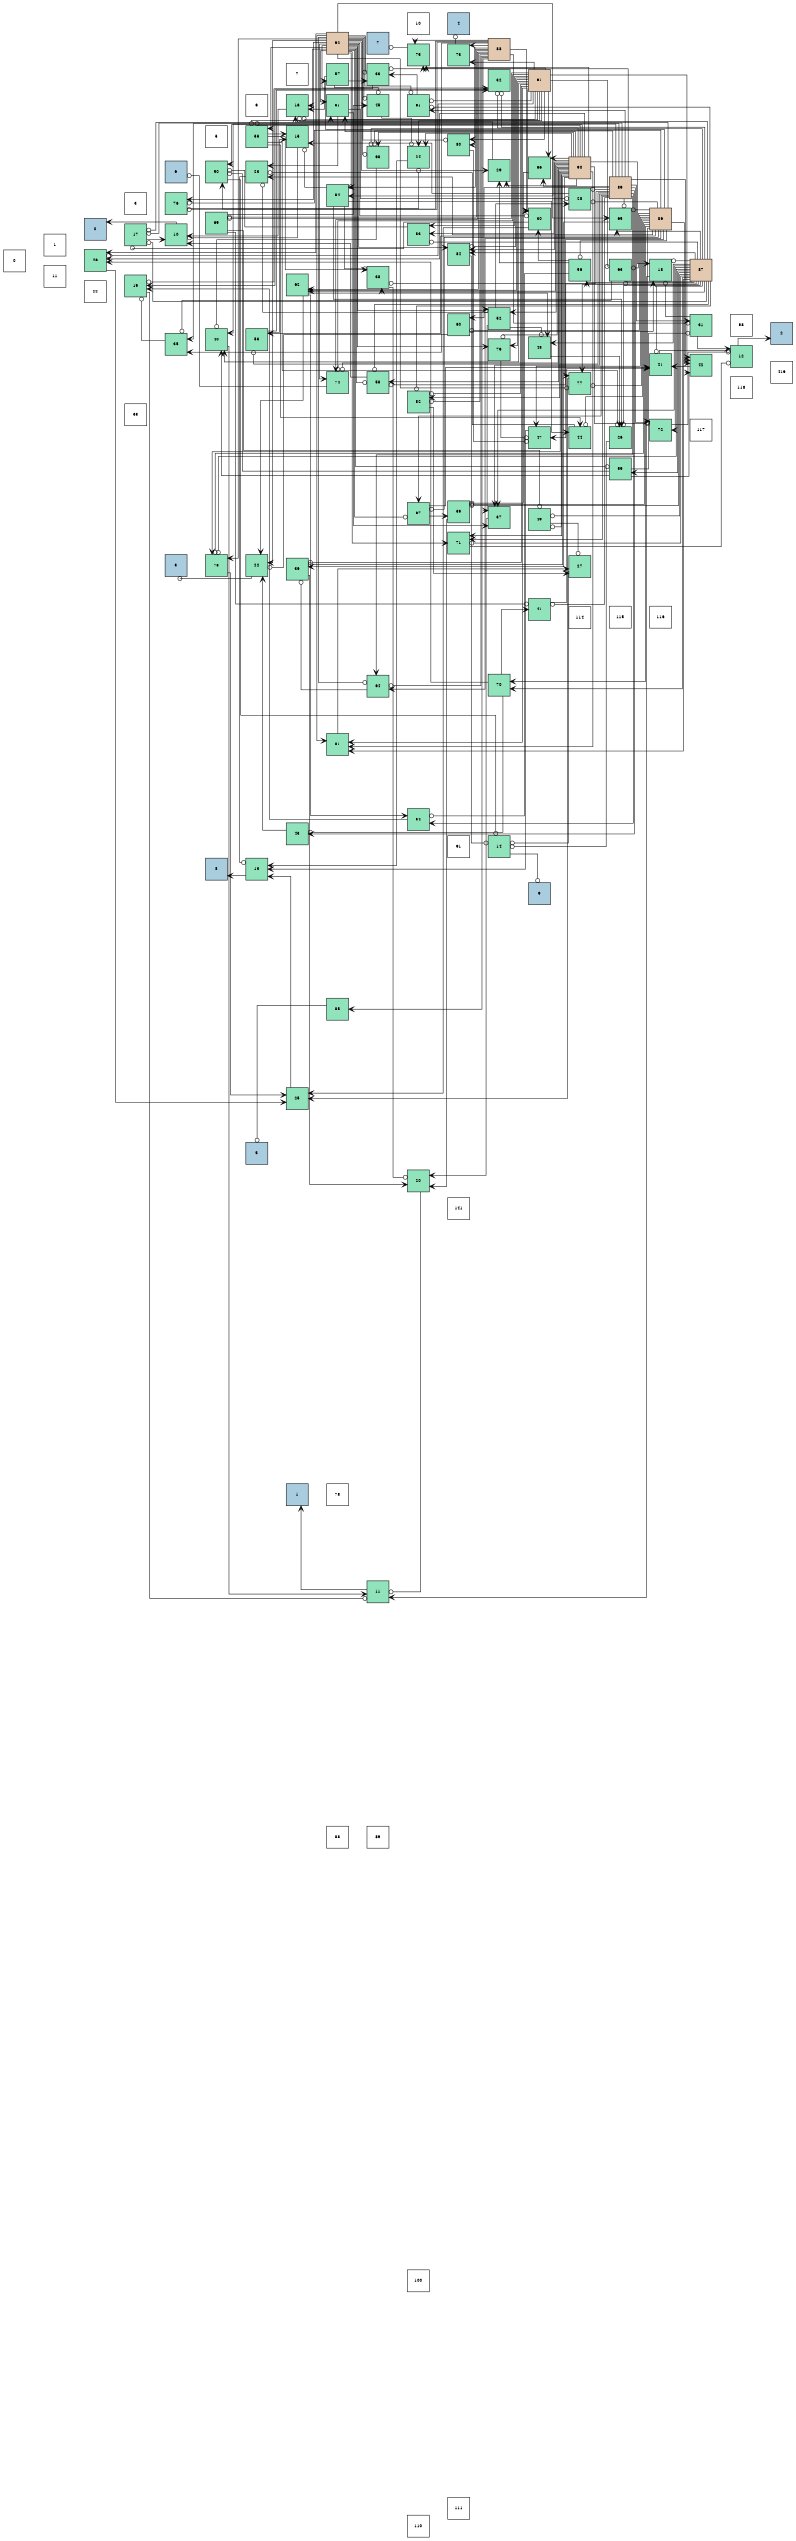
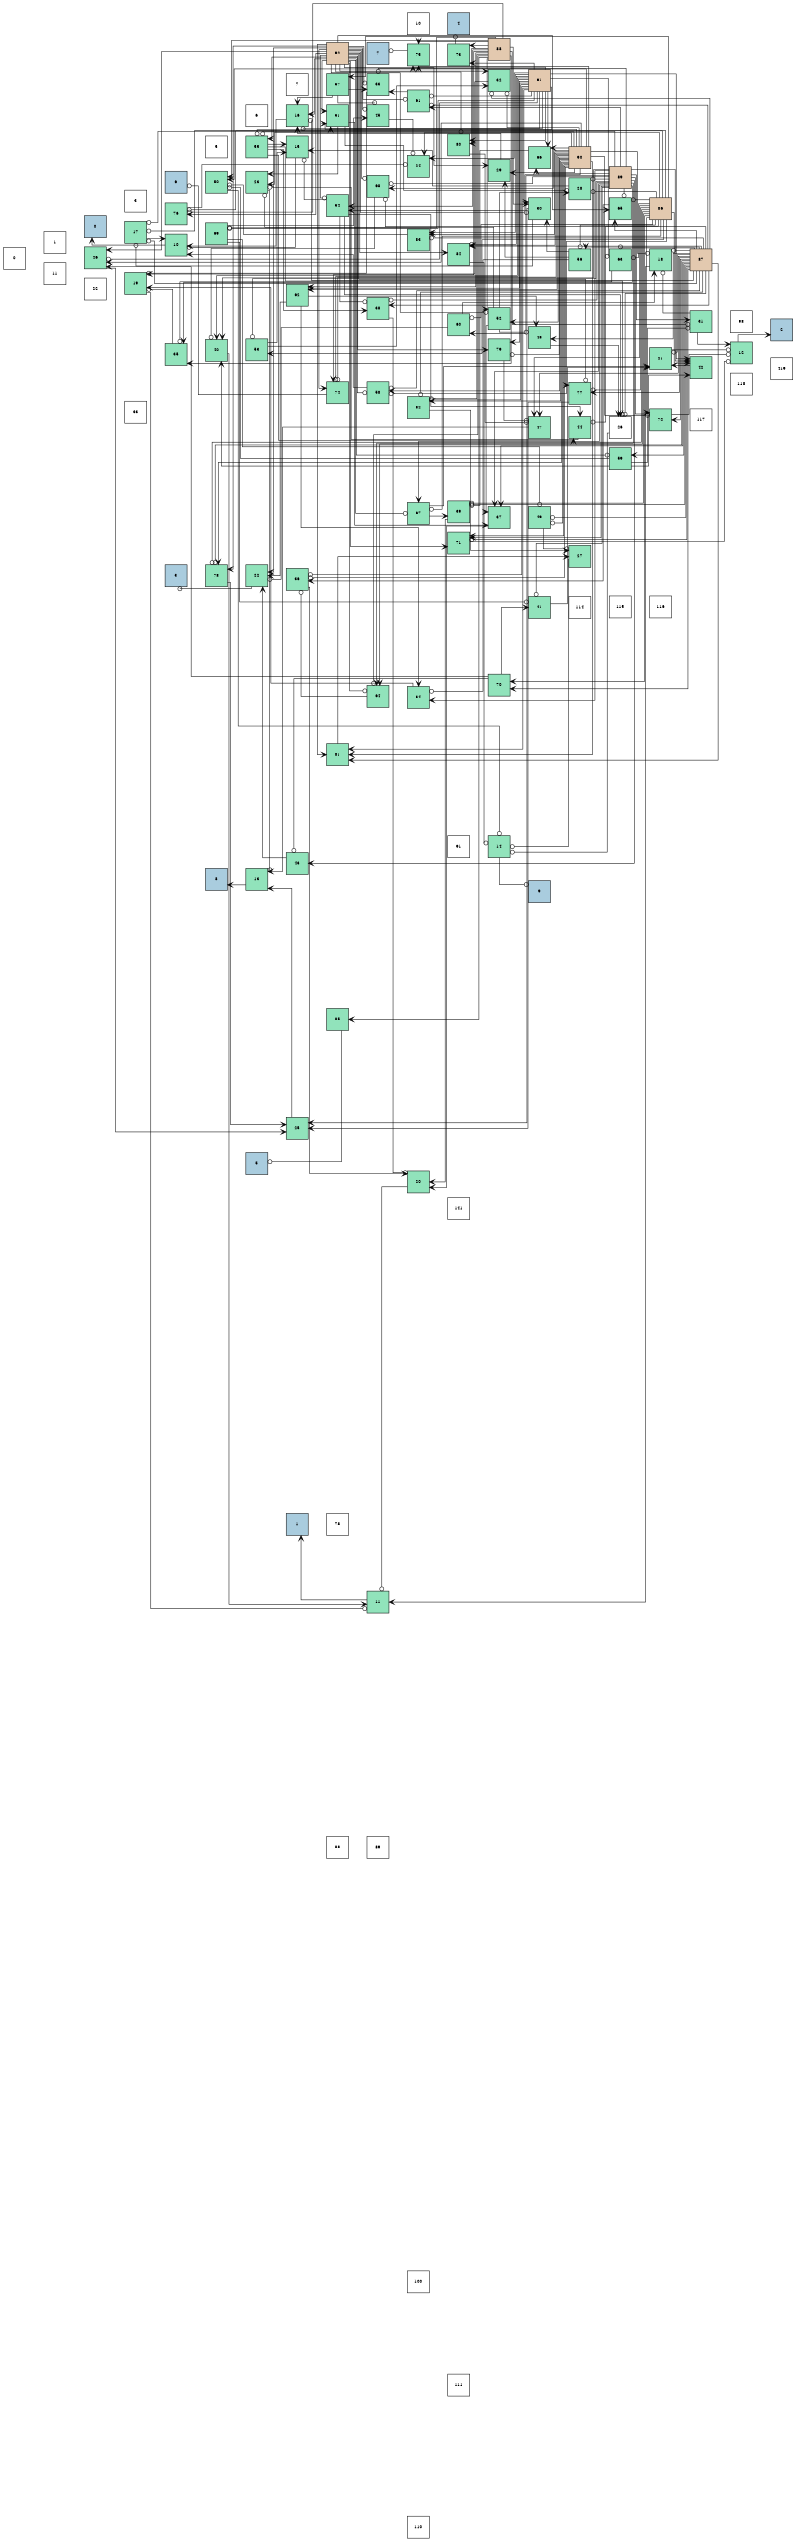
edge "90" -> "18": arrowhead vee -> odot
node "26": fillcolor #91e3bb -> #ffffff
edge "24" -> "13": removed
